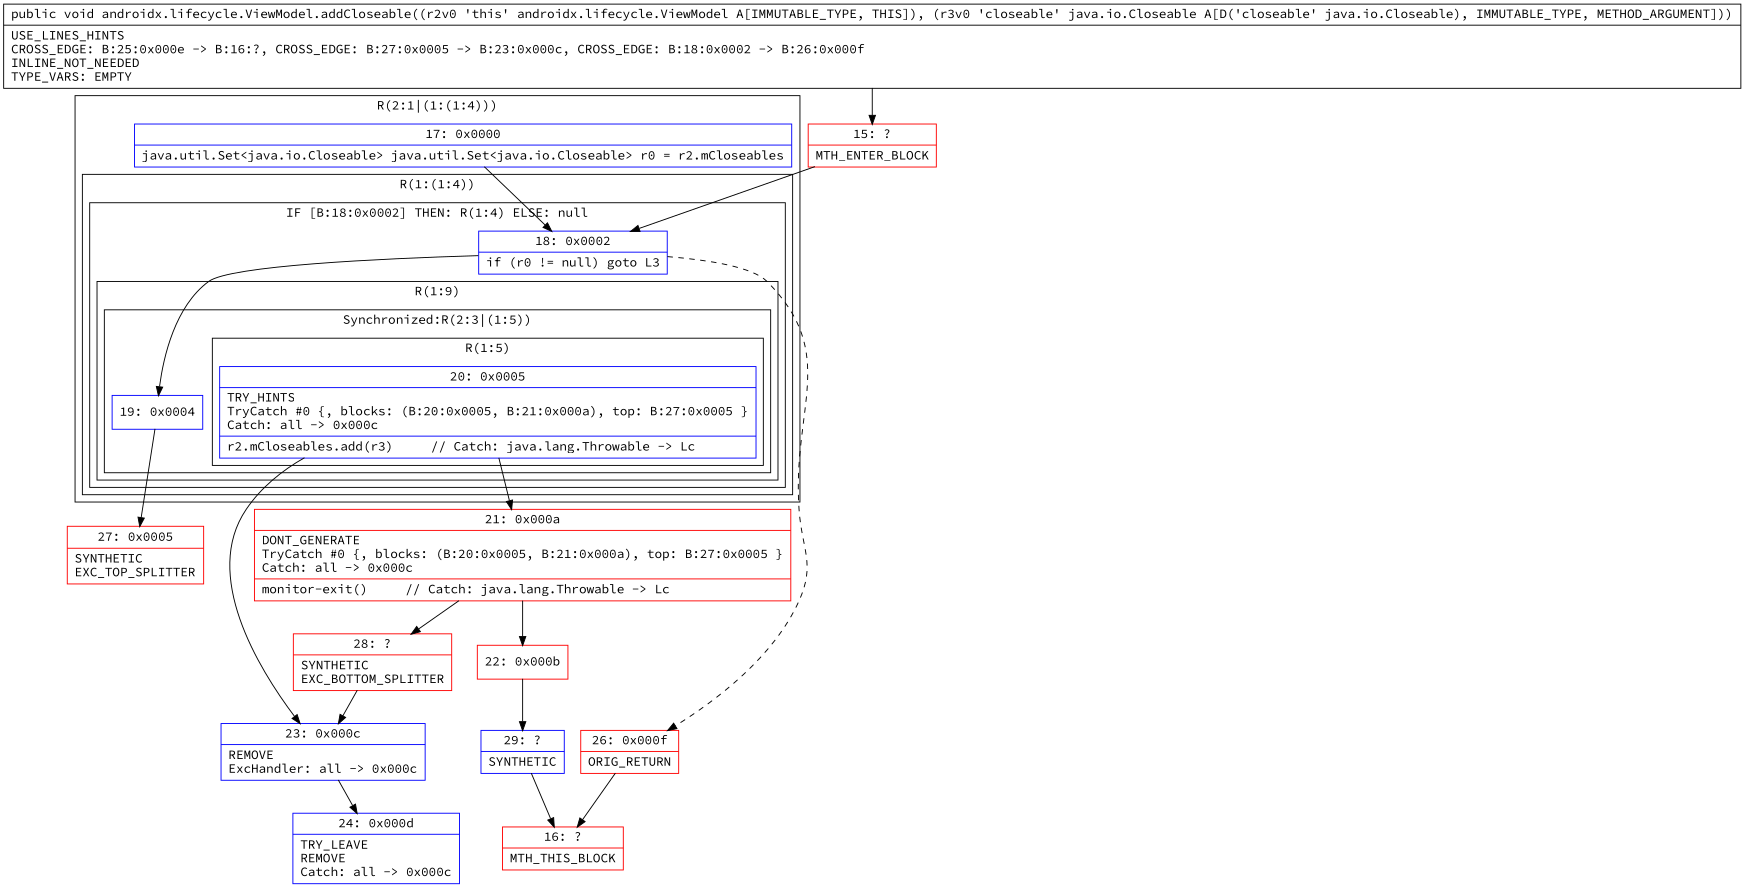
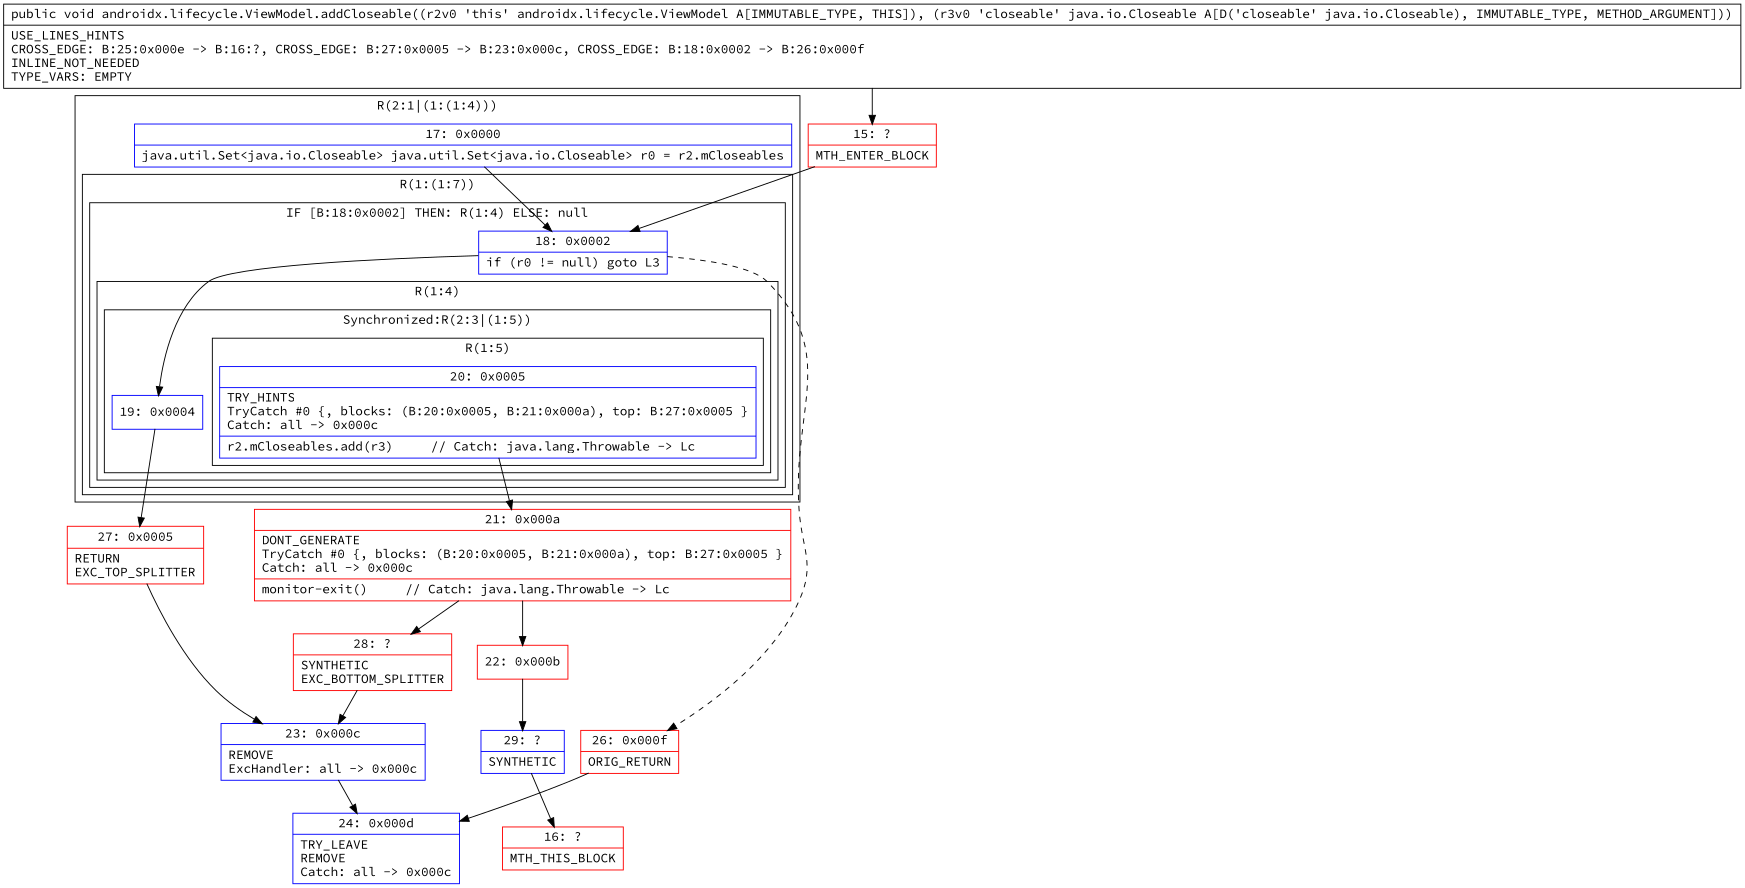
cluster "R(1:(1:4))": label "R(1:(1:4))" -> "R(1:(1:7))"
cluster "R(1:9)": label "R(1:9)" -> "R(1:4)"
node "27: 0x0005": text "SYNTHETIC" -> "RETURN"
edge "20: 0x0005" -> "23: 0x000c": now "27: 0x0005" -> "23: 0x000c"
edge "26: 0x000f" -> "16: ?": now "26: 0x000f" -> "24: 0x000d"
